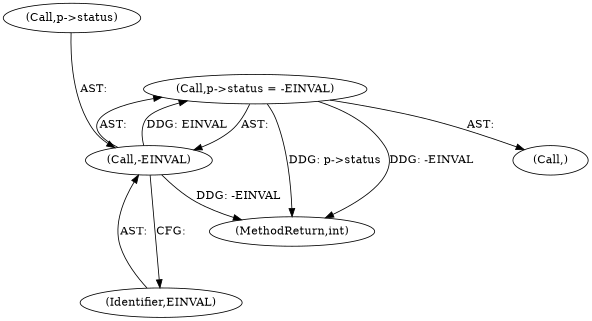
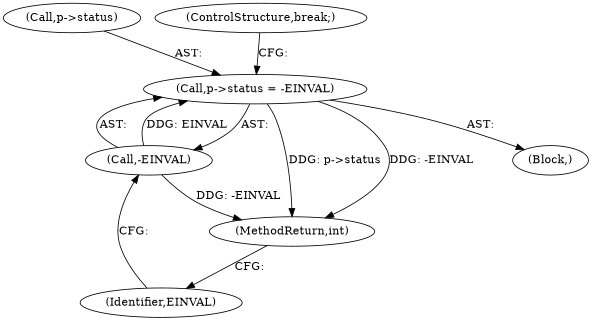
node "(ControlStructure,break;)": added
edge "(Call,p->status)" -> "(Call,-EINVAL)": now "(Call,p->status)" -> "(Call,p->status = -EINVAL)"
node "(Call,)": label "(Call,)" -> "(Block,)"
edge "(Call,-EINVAL)" -> "(Identifier,EINVAL)": now "(MethodReturn,int)" -> "(Identifier,EINVAL)"
edge "(Identifier,EINVAL)" -> "(Call,-EINVAL)": label "AST: " -> "CFG: "
